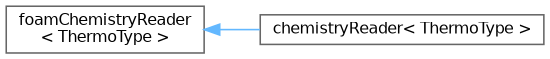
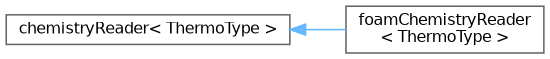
edge "chemistryReader< ThermoType >" -> "foamChemistryReader < ThermoType >": reversed
